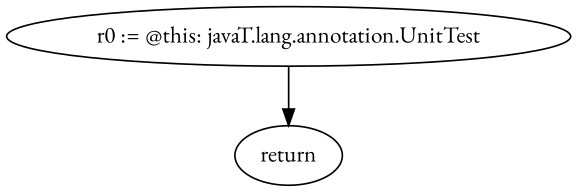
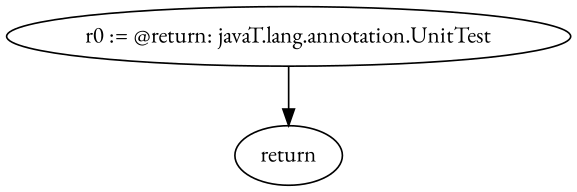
node "r0 := @this: javaT.lang.annotation.UnitTest": label "r0 := @this: javaT.lang.annotation.UnitTest" -> "r0 := @return: javaT.lang.annotation.UnitTest"
